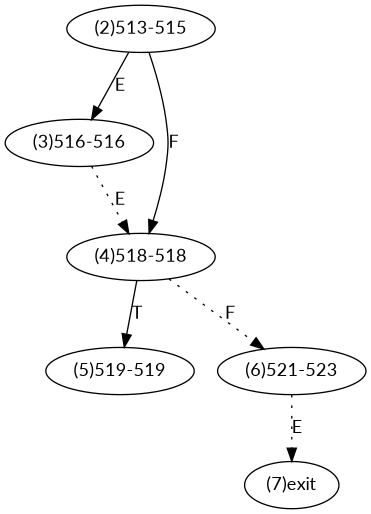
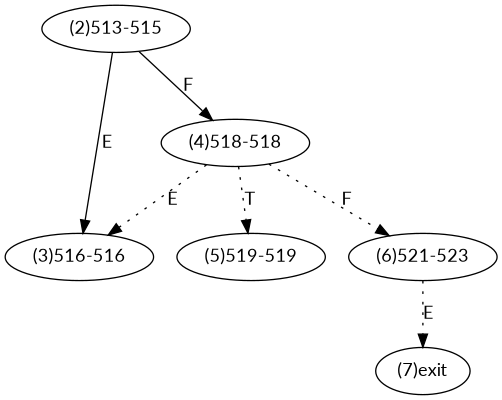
edge "(3)516-516" -> "(4)518-518": reversed
edge "(4)518-518" -> "(5)519-519": style solid -> dotted
